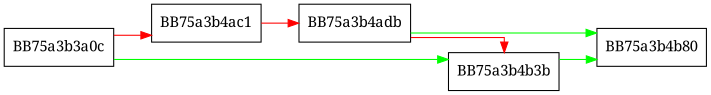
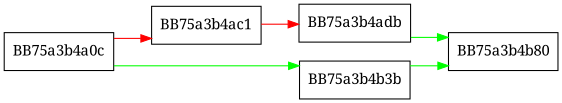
edge "BB75a3b4adb" -> "BB75a3b4b3b": removed
node "BB75a3b3a0c": label "BB75a3b3a0c" -> "BB75a3b4a0c"
